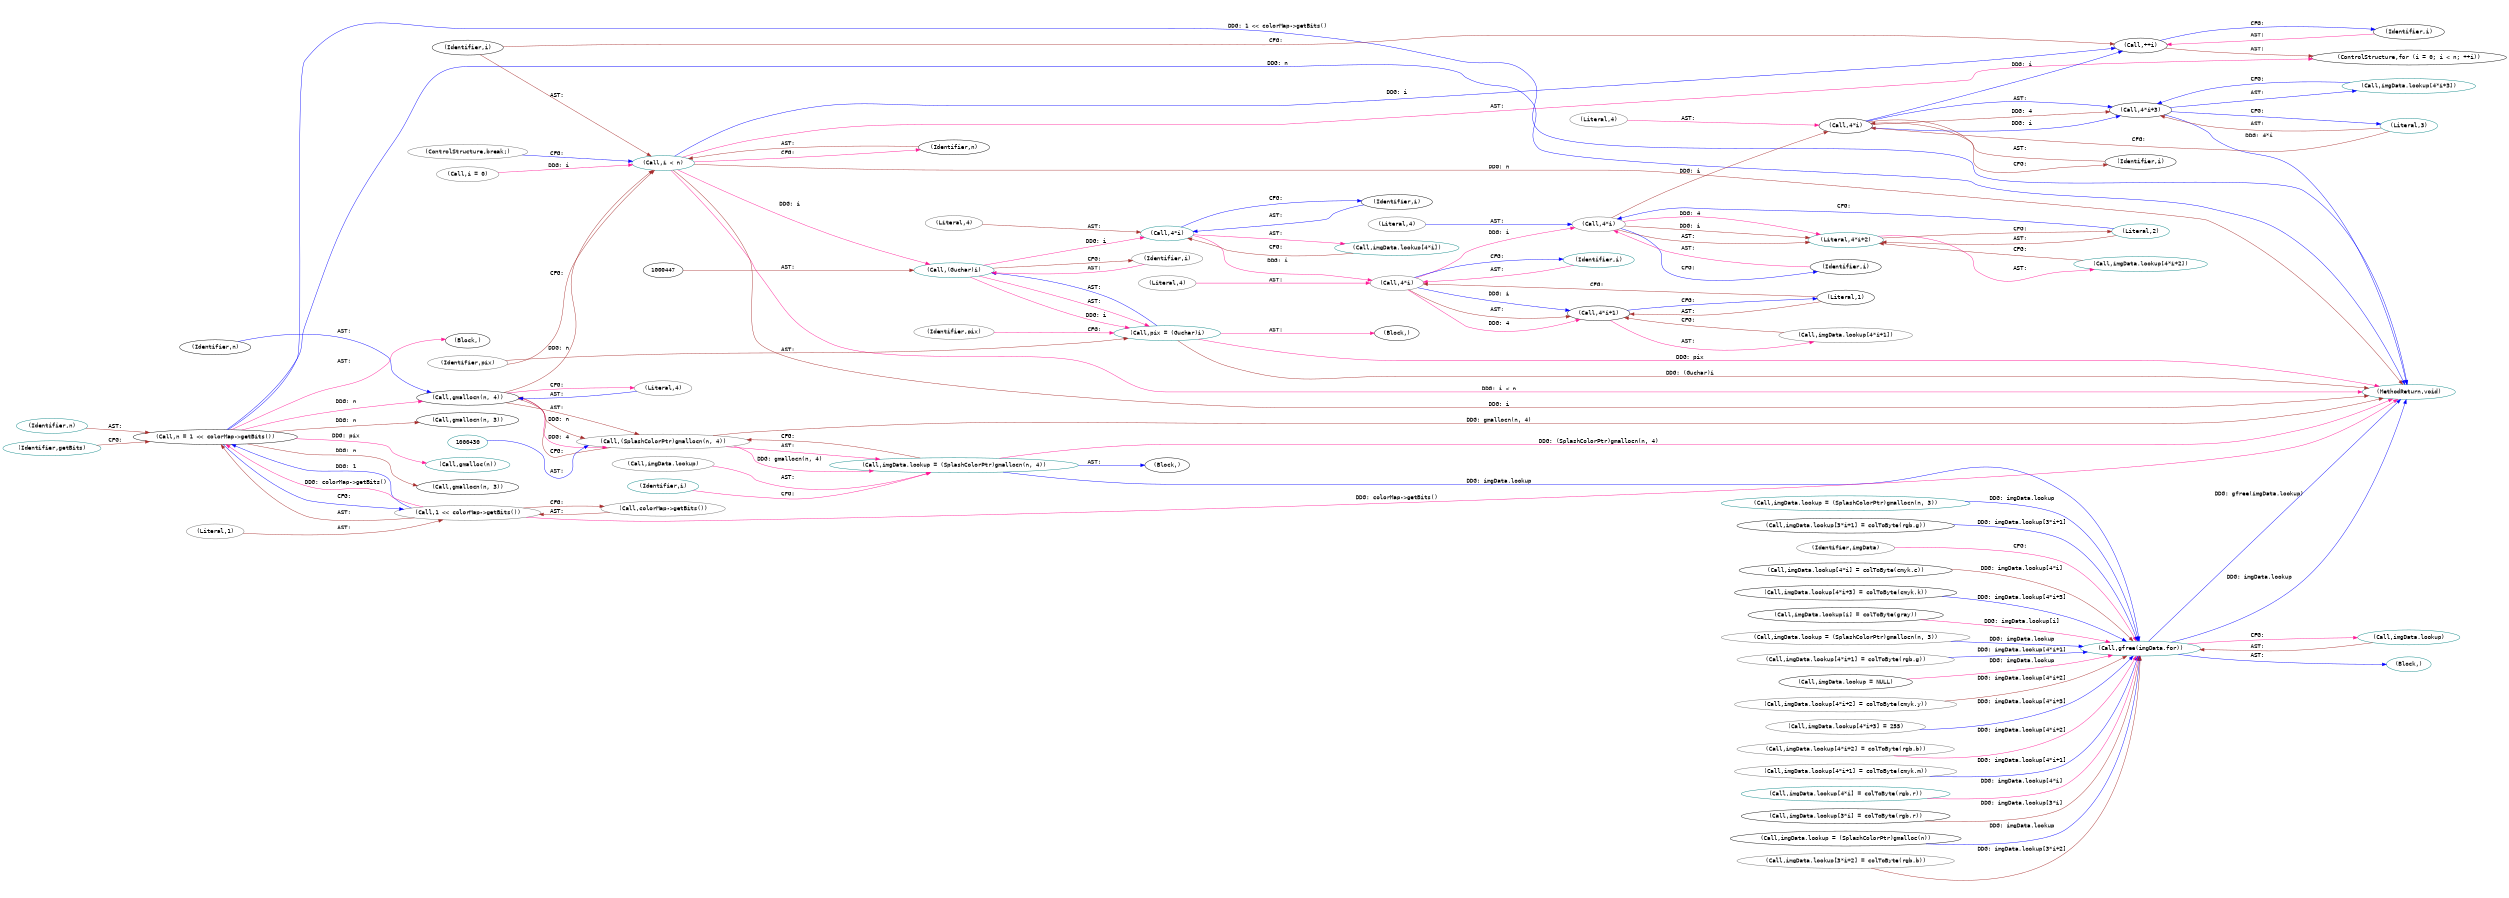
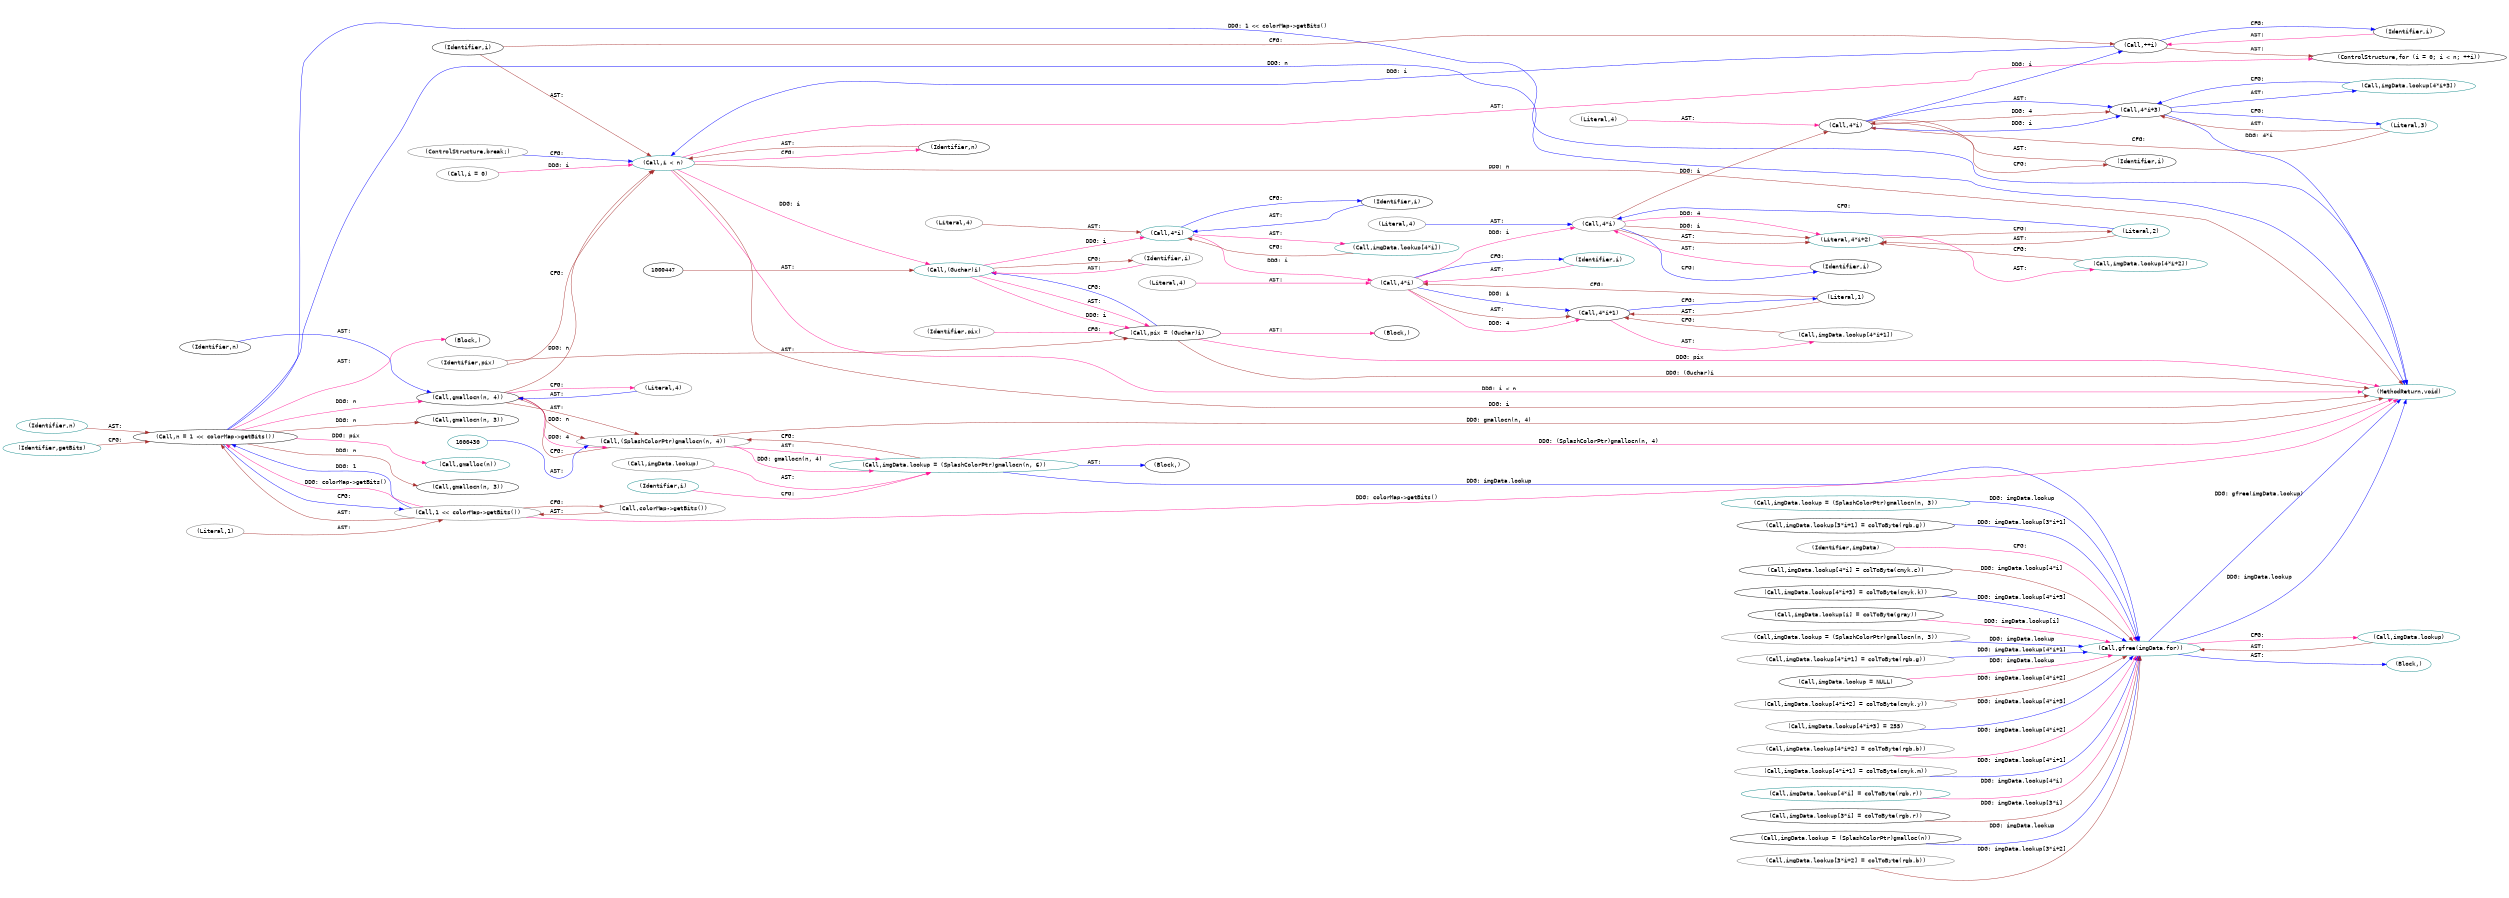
edge "(Call,i < n)" -> "(Call,++i)": reversed
edge "(Call,pix = (Guchar)i)" -> "(Call,(Guchar)i)": label "AST: " -> "CFG: "
node "(Call,pix = (Guchar)i)": color teal -> black
node "(Call,imgData.lookup = (SplashColorPtr)gmallocn(n, 4))": label "(Call,imgData.lookup = (SplashColorPtr)gmallocn(n, 4))" -> "(Call,imgData.lookup = (SplashColorPtr)gmallocn(n, 6))"
